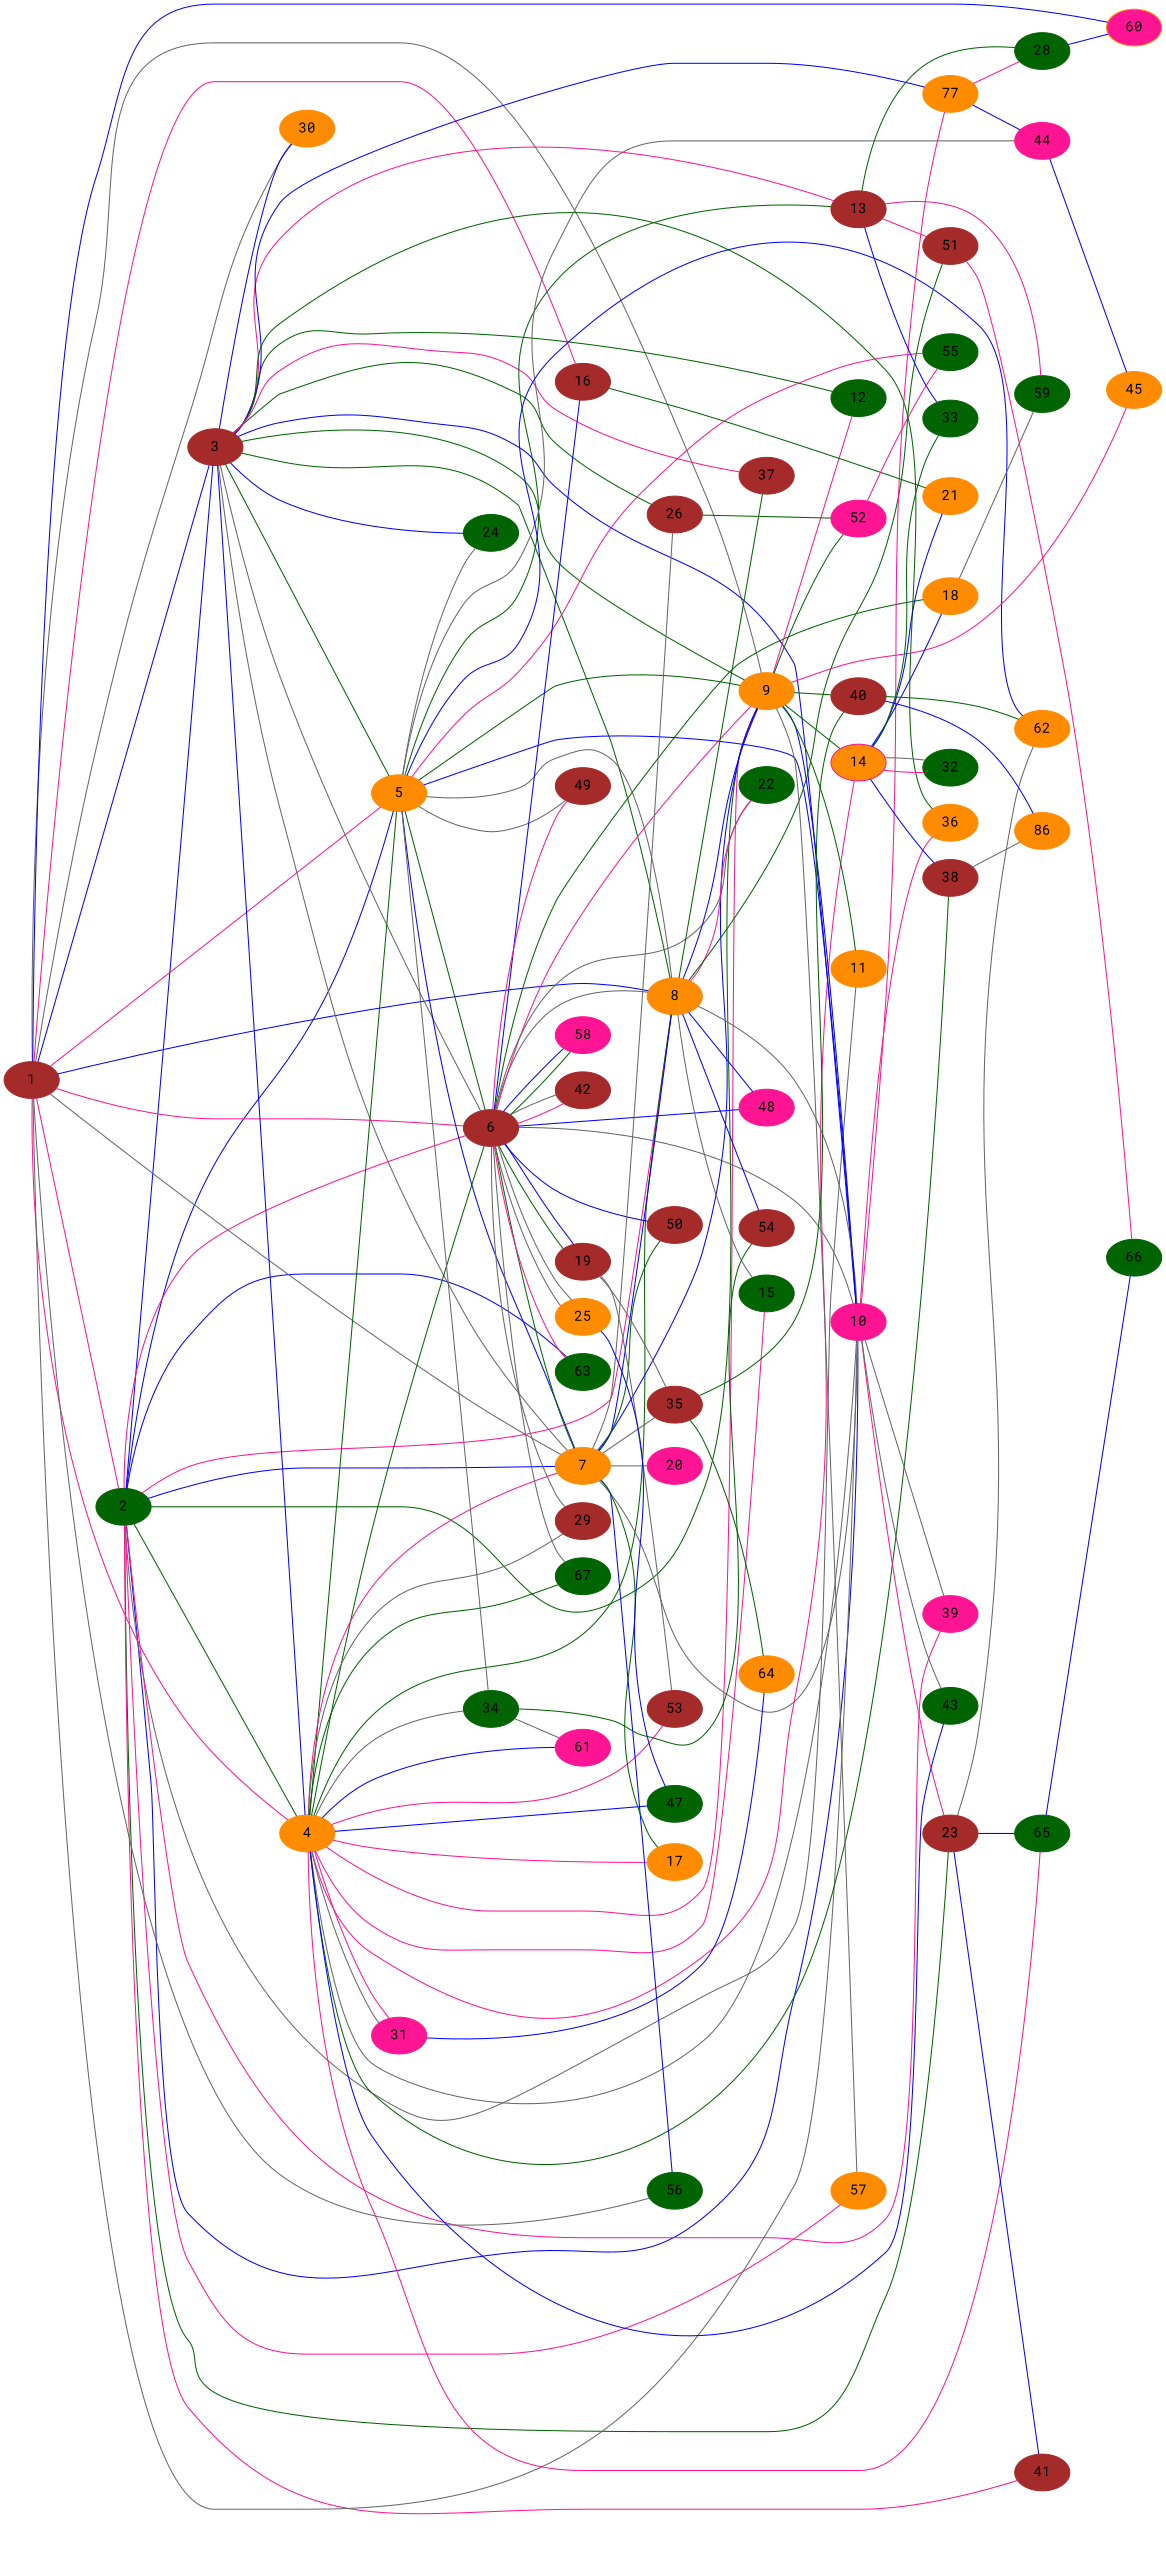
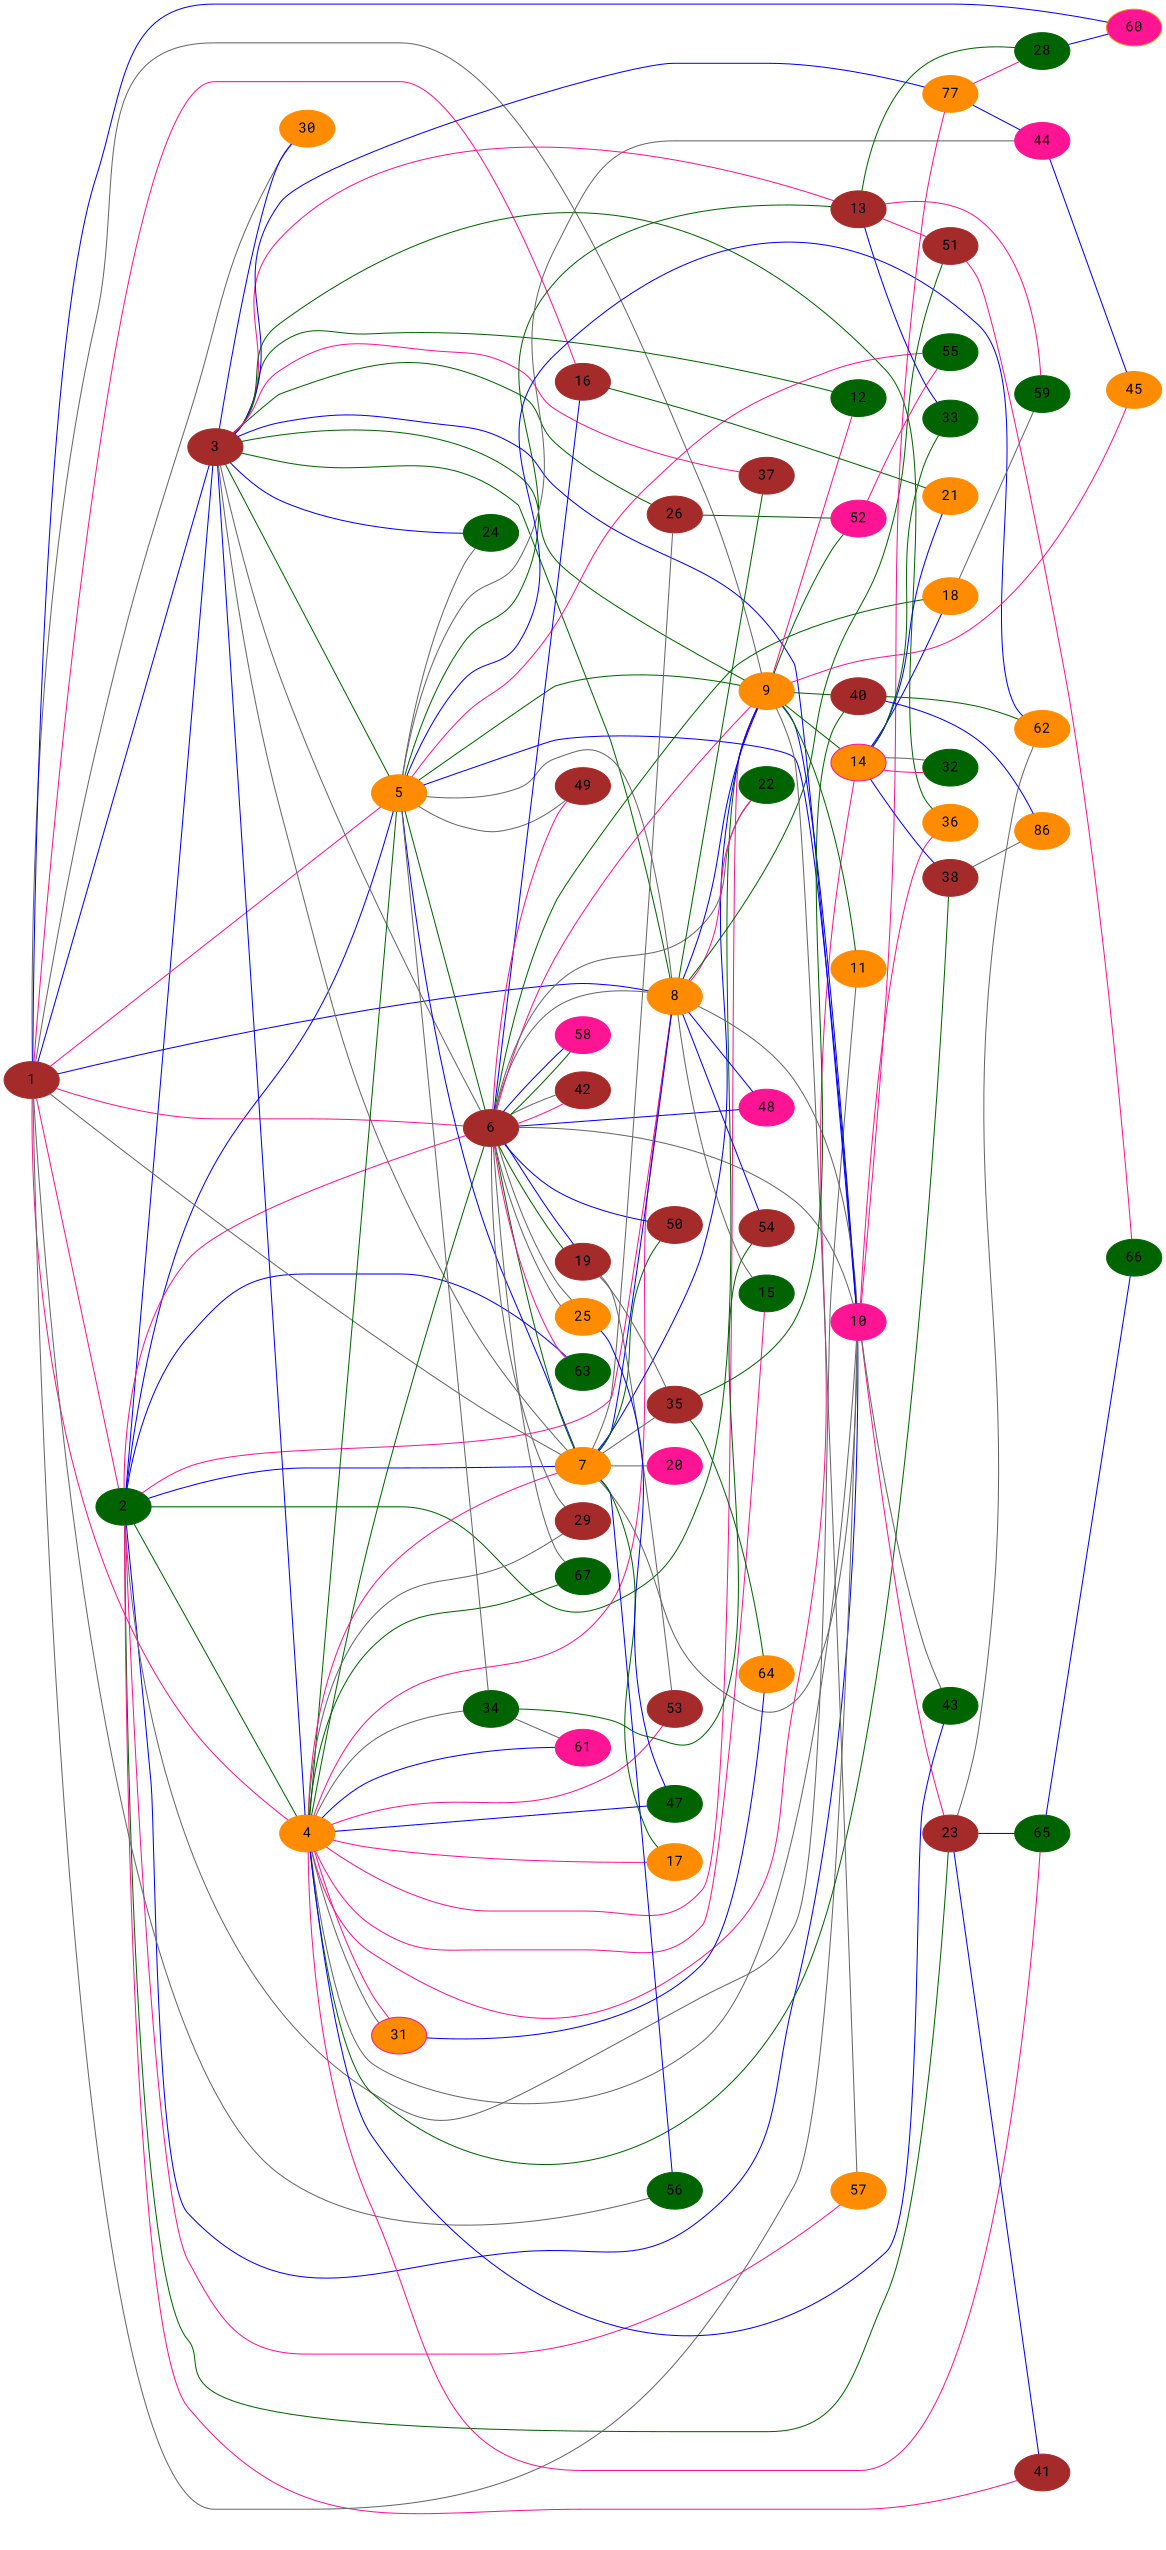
edge "8" -- "4": color darkgreen -> deeppink
node "39": removed
node "31": fillcolor deeppink -> darkorange
